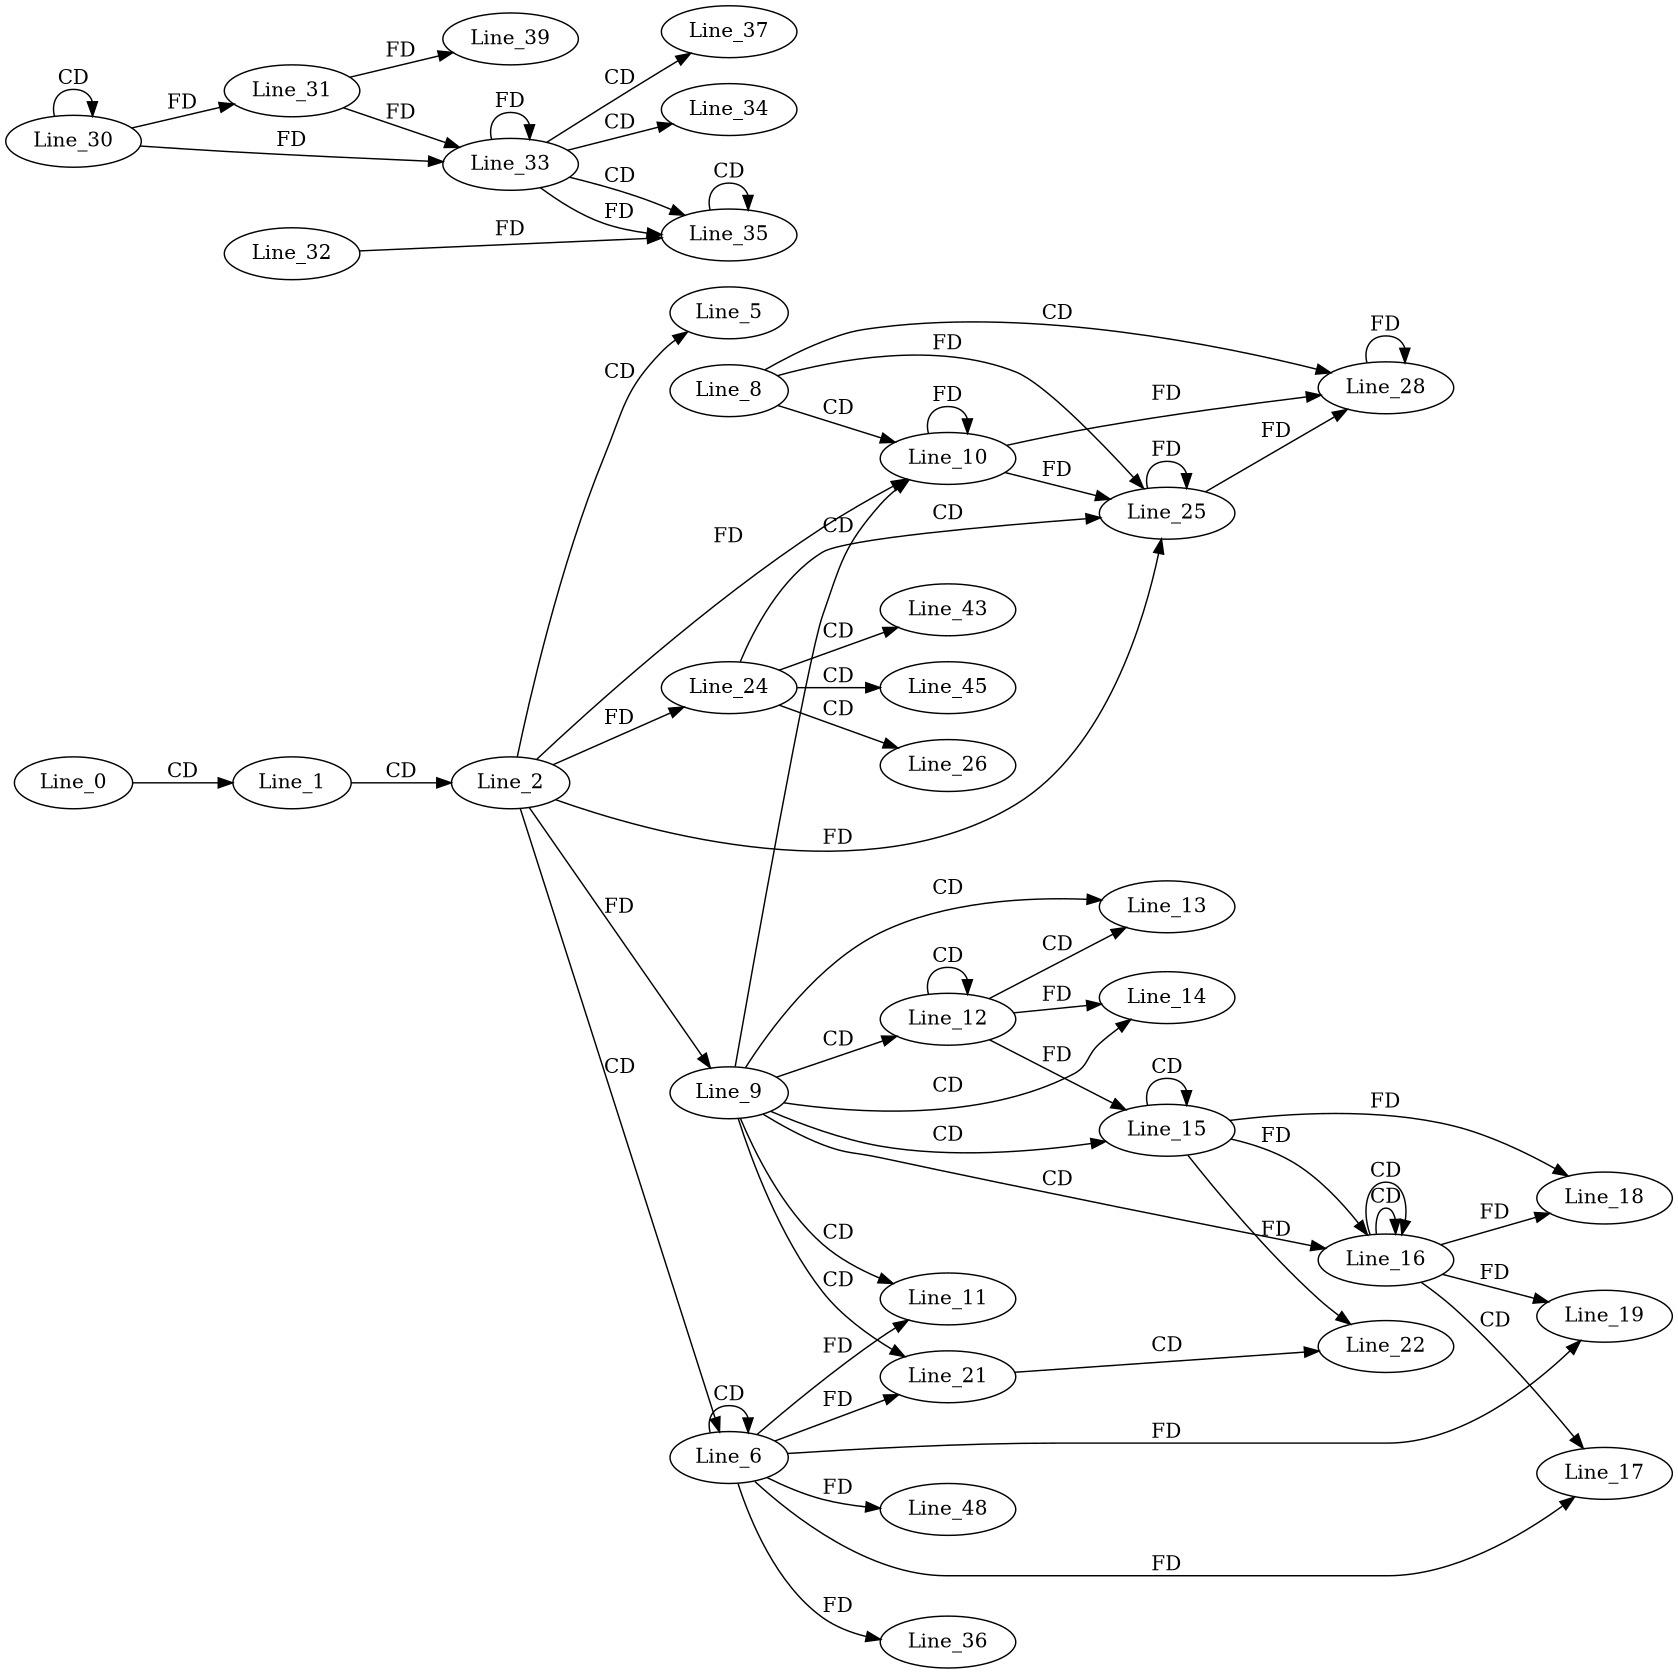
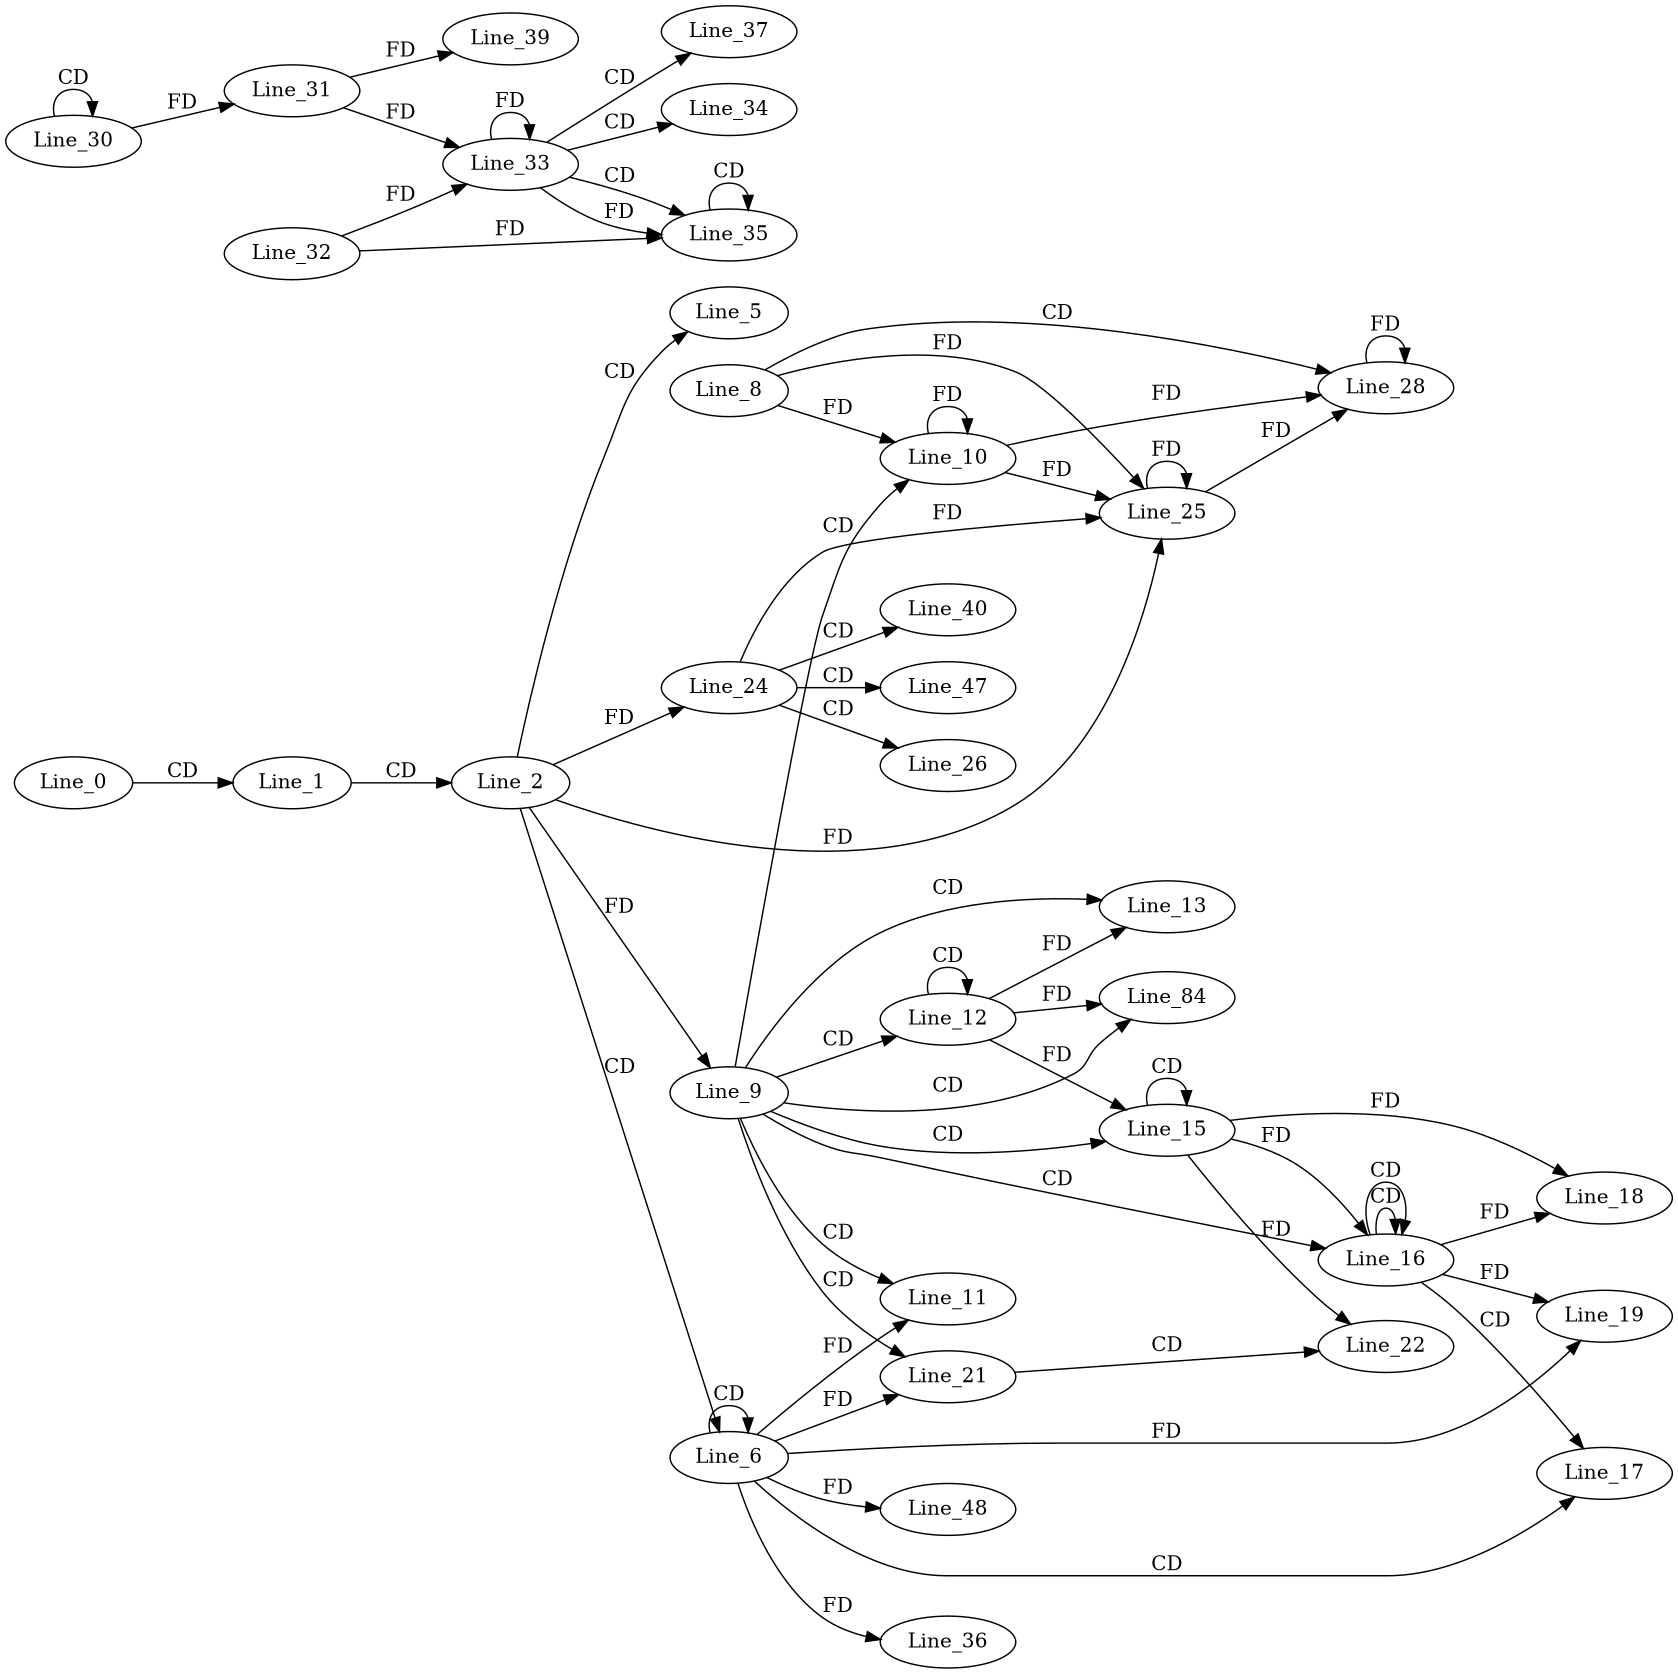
edge "Line_30" -> "Line_33": now "Line_32" -> "Line_33"
edge "Line_8" -> "Line_10": label "CD" -> "FD"
edge "Line_24" -> "Line_25": label "CD" -> "FD"
node "Line_43": label "Line_43" -> "Line_40"
edge "Line_2" -> "Line_10": removed, label "FD"
node "Line_45": label "Line_45" -> "Line_47"
edge "Line_12" -> "Line_13": label "CD" -> "FD"
node "Line_14": label "Line_14" -> "Line_84"
edge "Line_6" -> "Line_17": label "FD" -> "CD"
